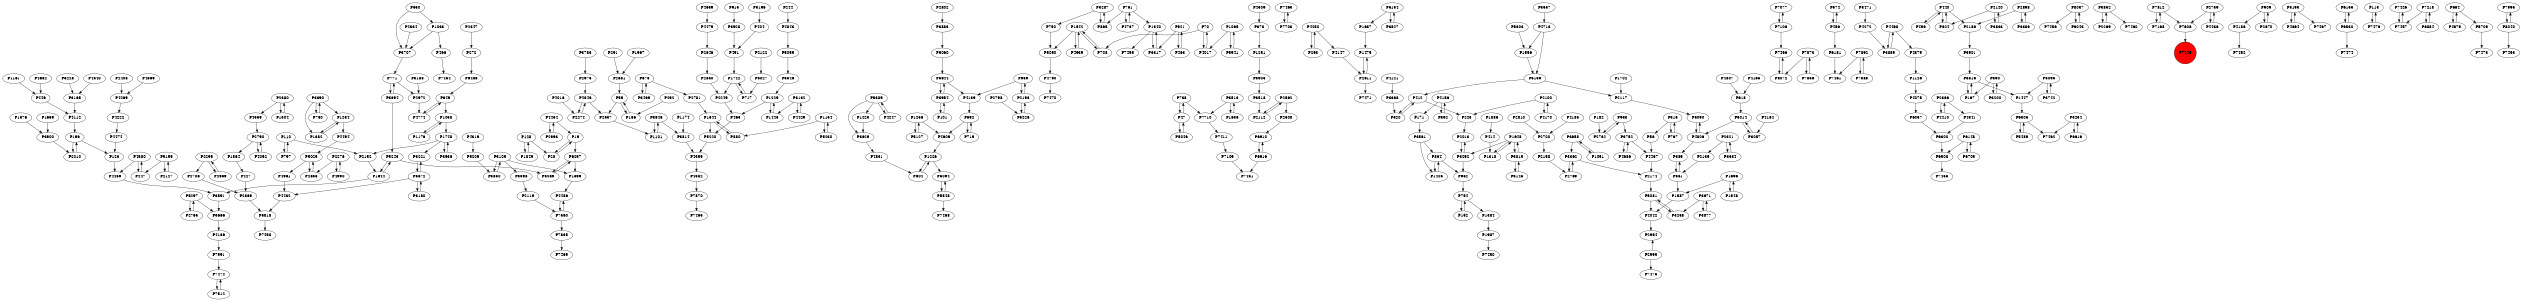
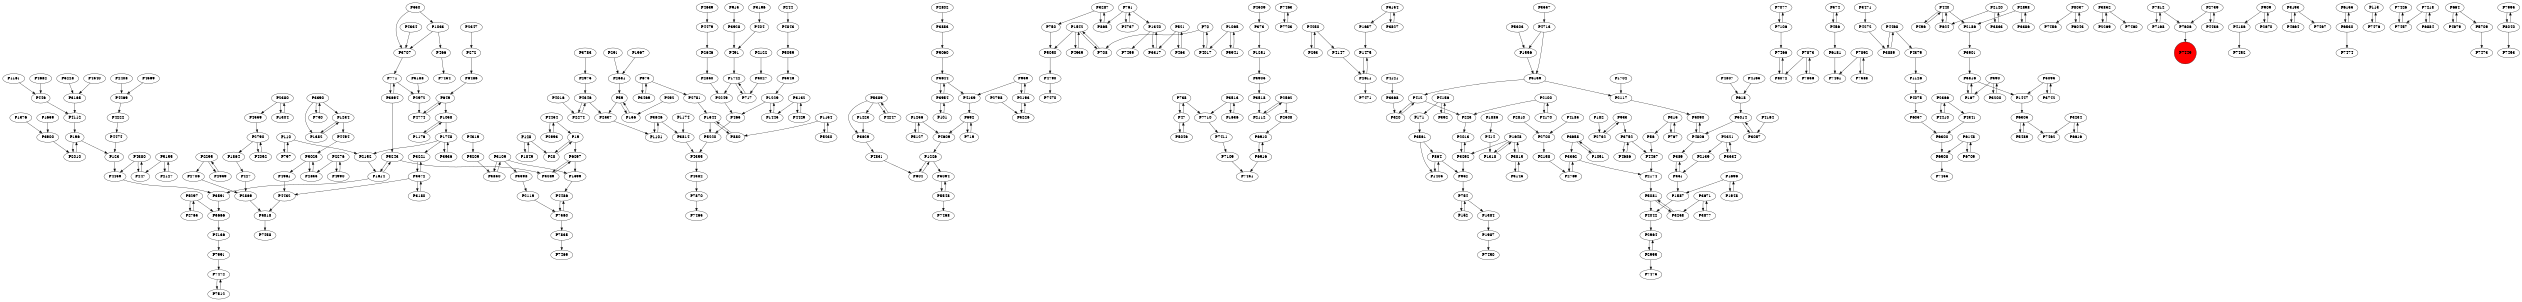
node "P1644": label "P1644" -> "P1614"
edge "P2964" -> "P2995": added
